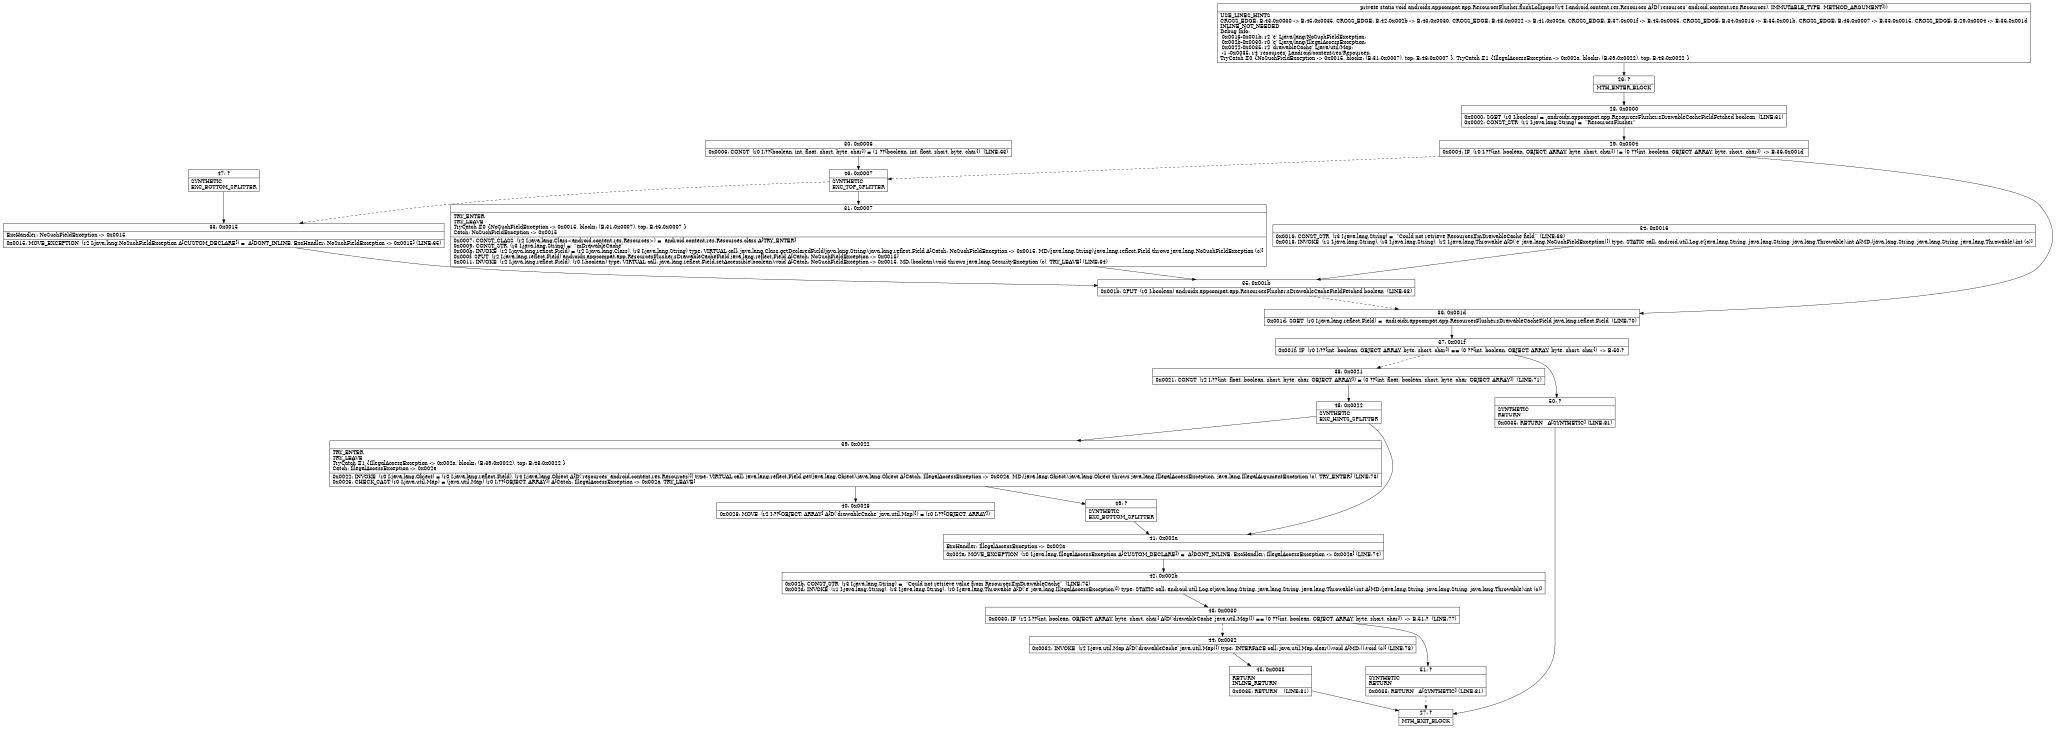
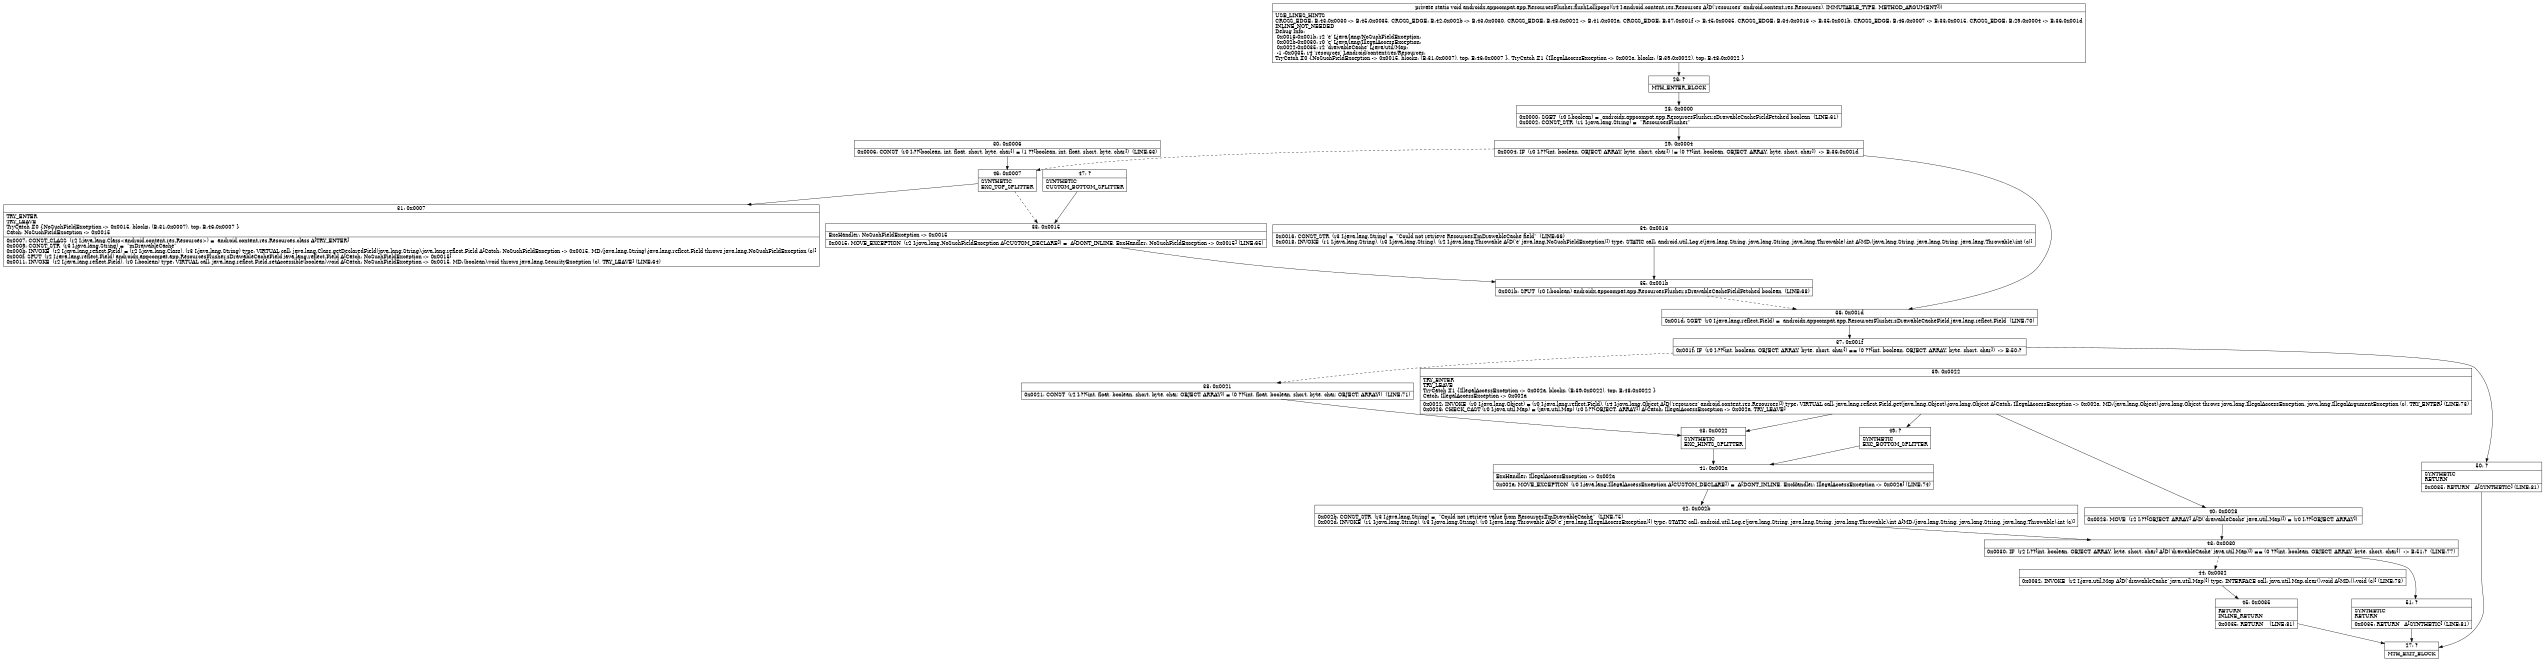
node "47: ?": text "EXC_BOTTOM_SPLITTER" -> "CUSTOM_BOTTOM_SPLITTER"
edge "31: 0x0007" -> "35: 0x001b": removed
edge "48: 0x0022" -> "39: 0x0022": reversed
edge "40: 0x0028" -> "43: 0x0030": added
edge "51: ?" -> "27: ?": style dashed -> solid
